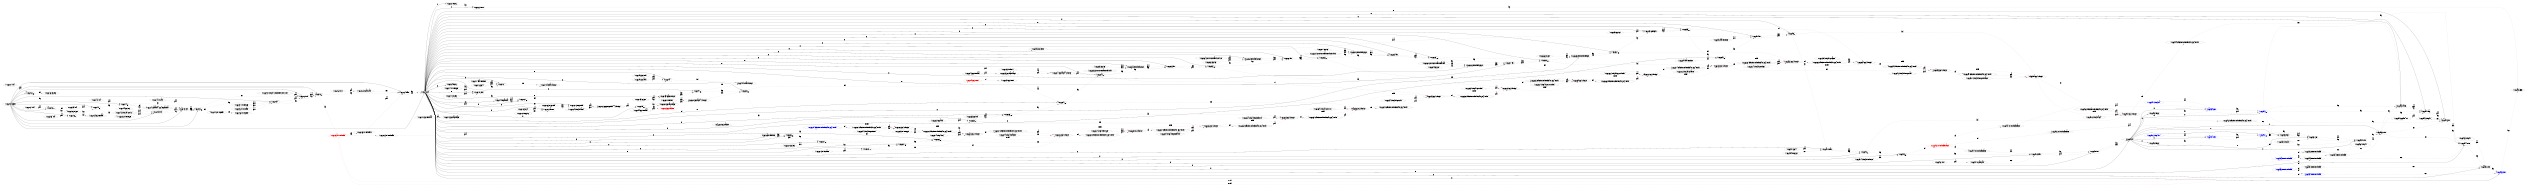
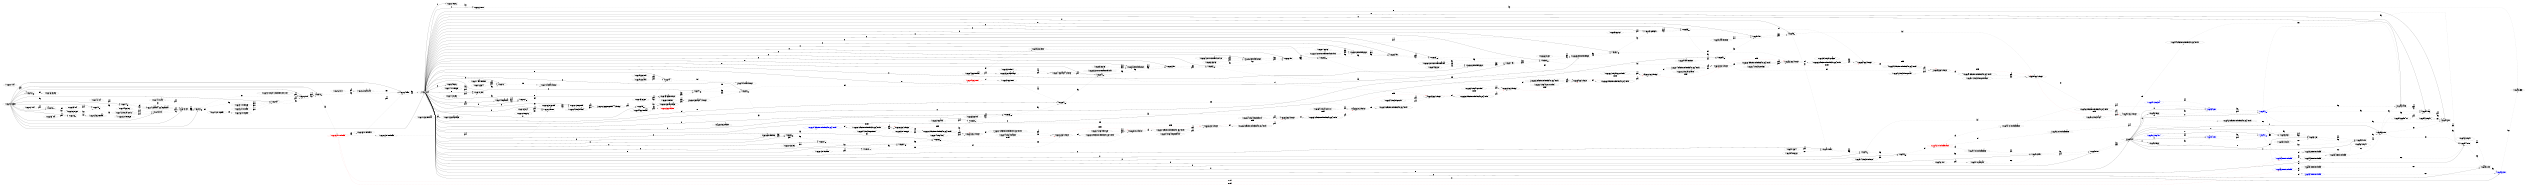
edge "(172862798)Any(test_n)" -> "(172862903)Any(test_n)": label "cond" -> "ref"
